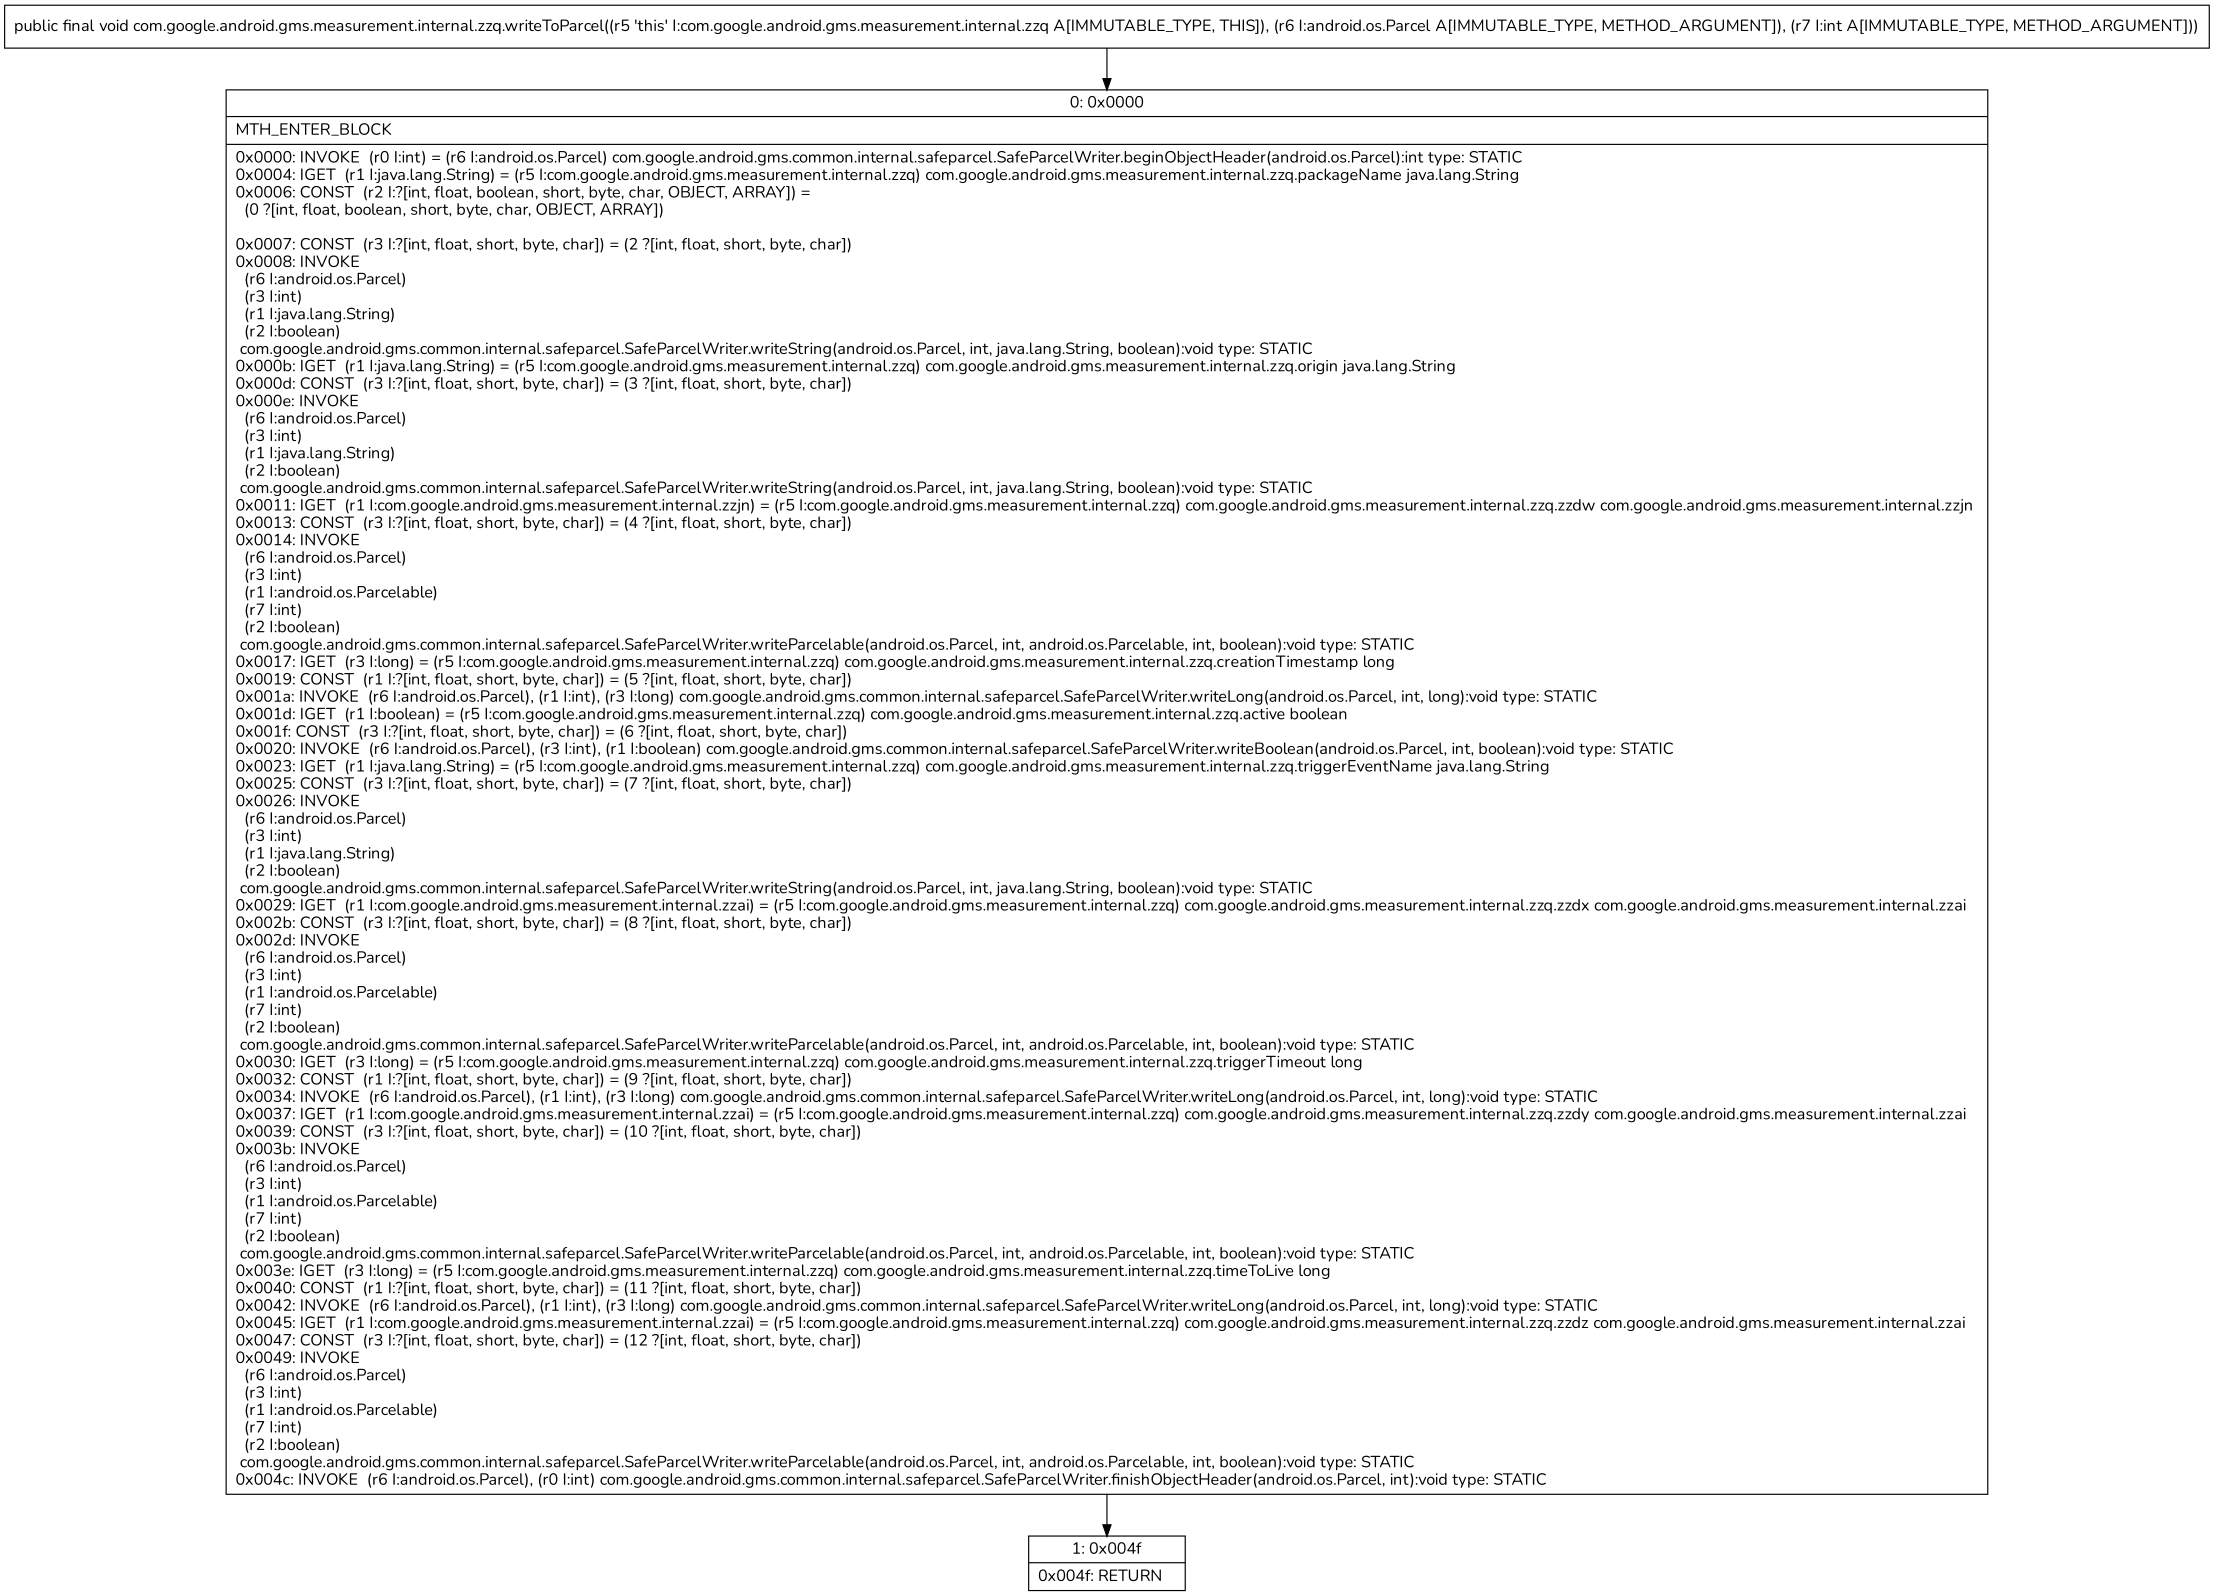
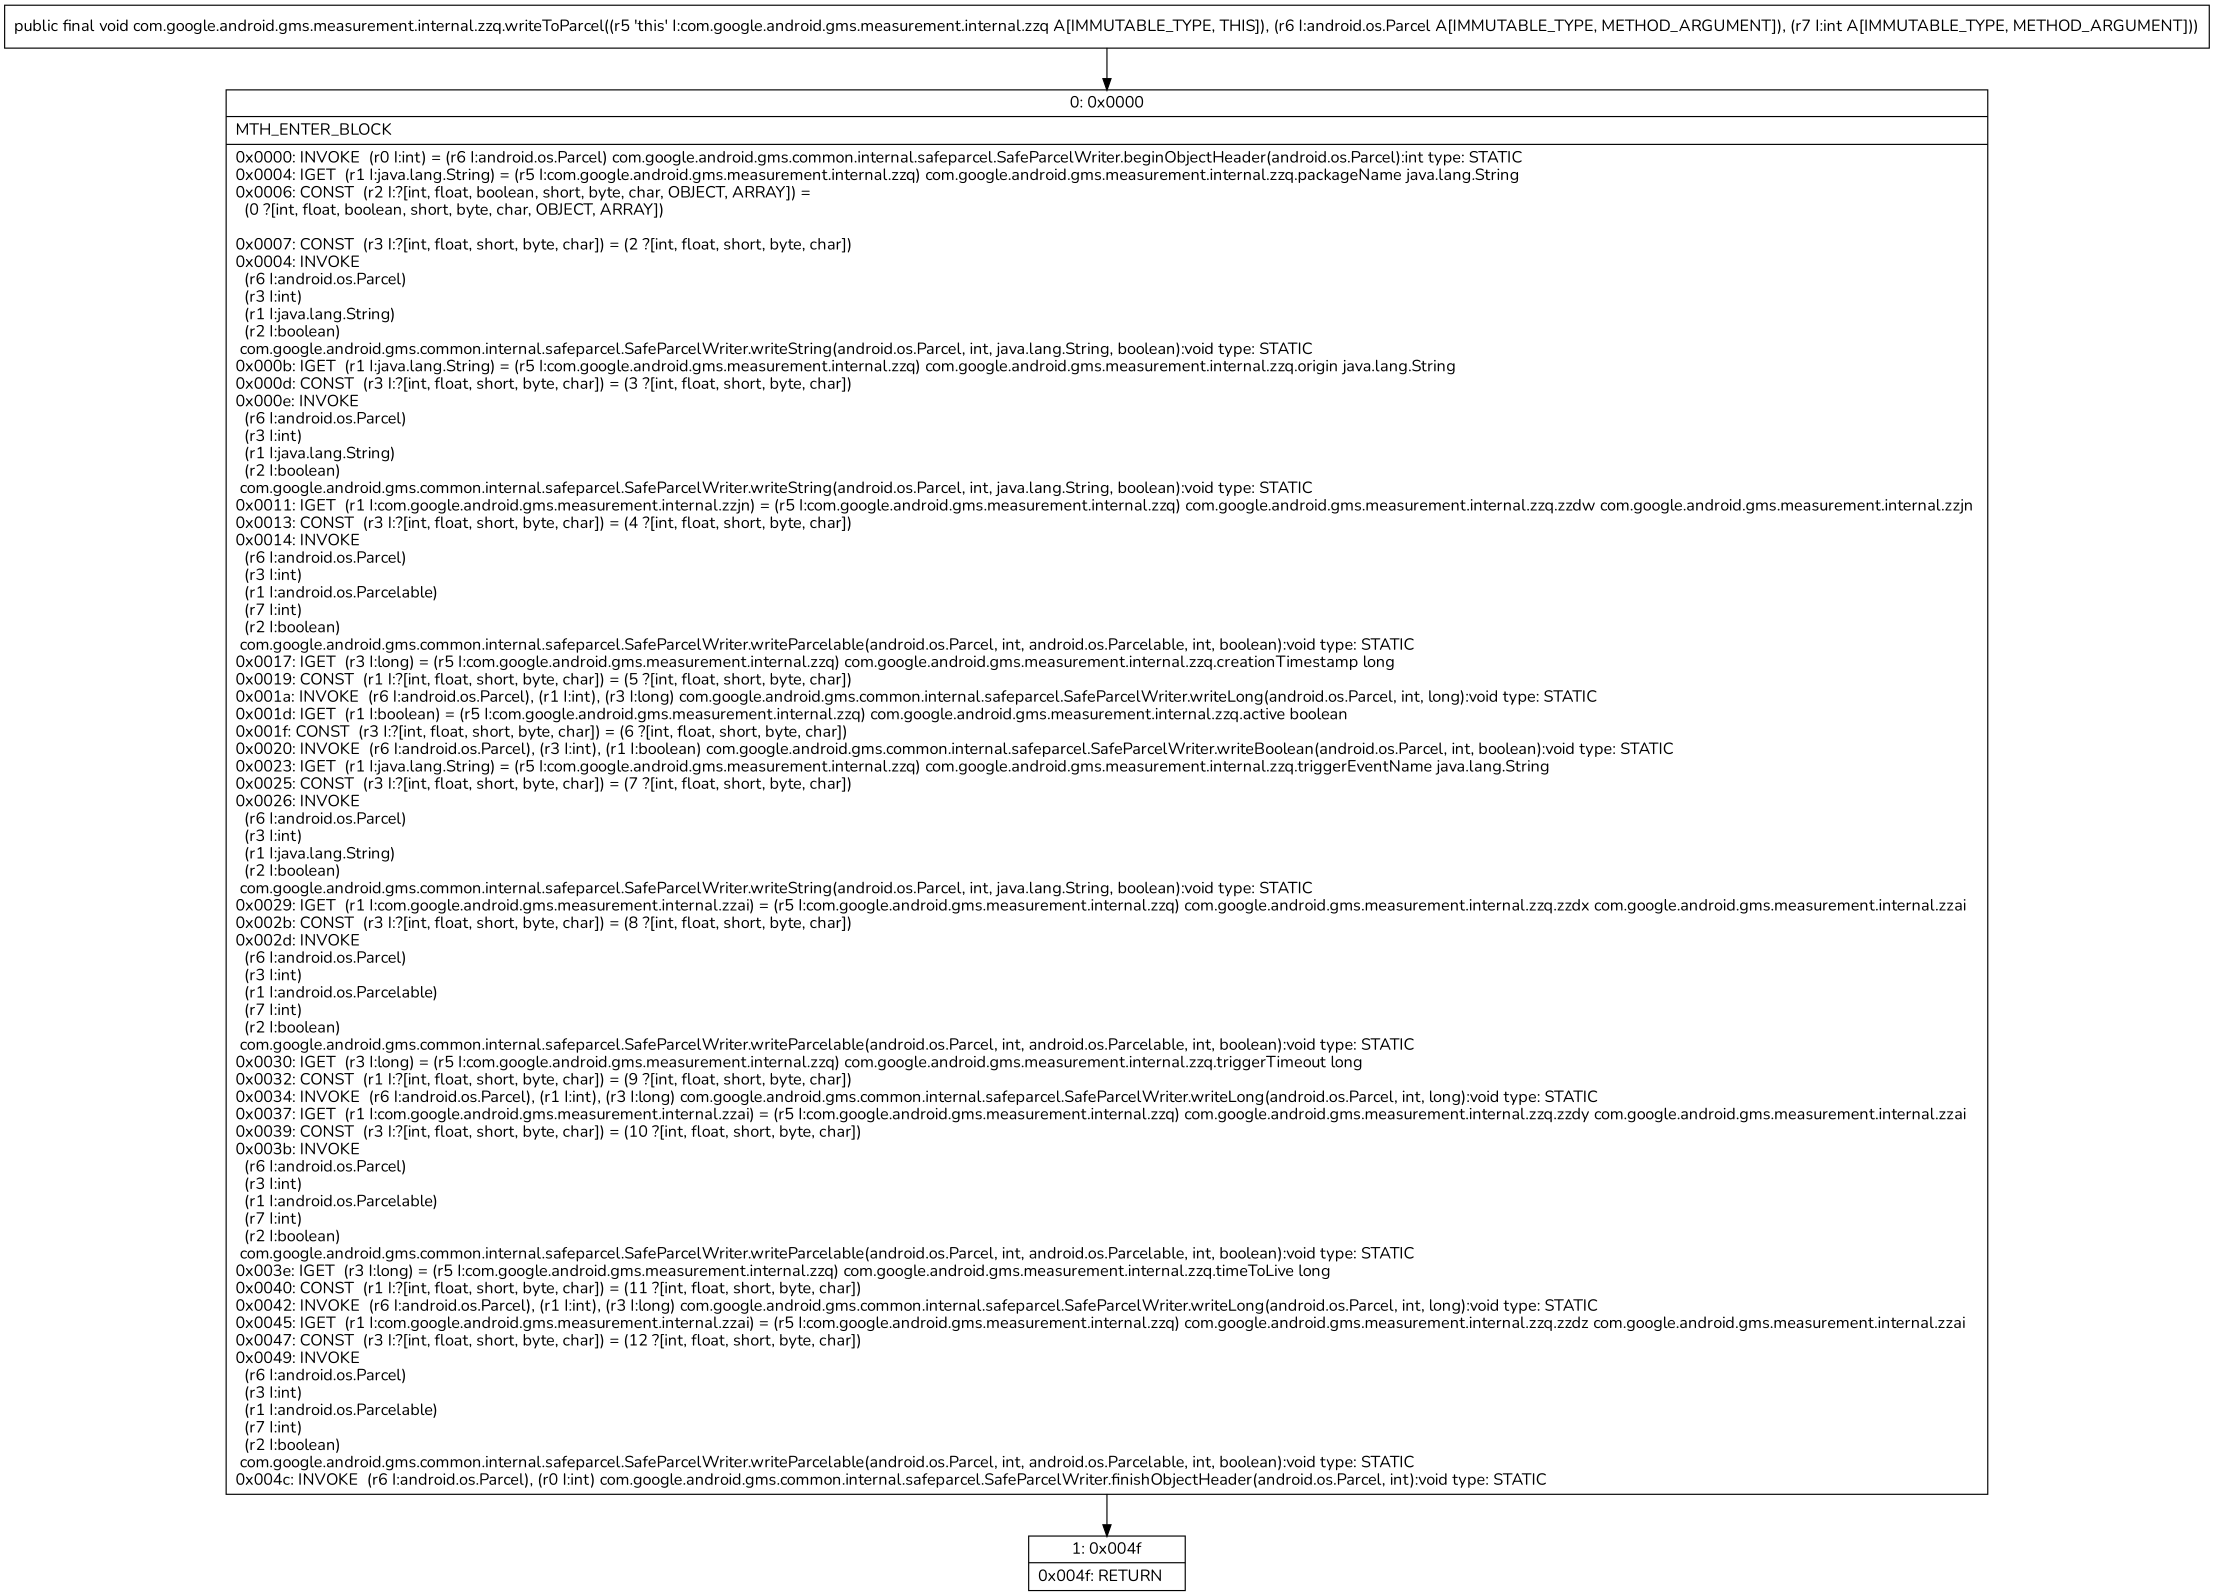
node "0: 0x0000": text "0x0008: INVOKE" -> "0x0004: INVOKE"
